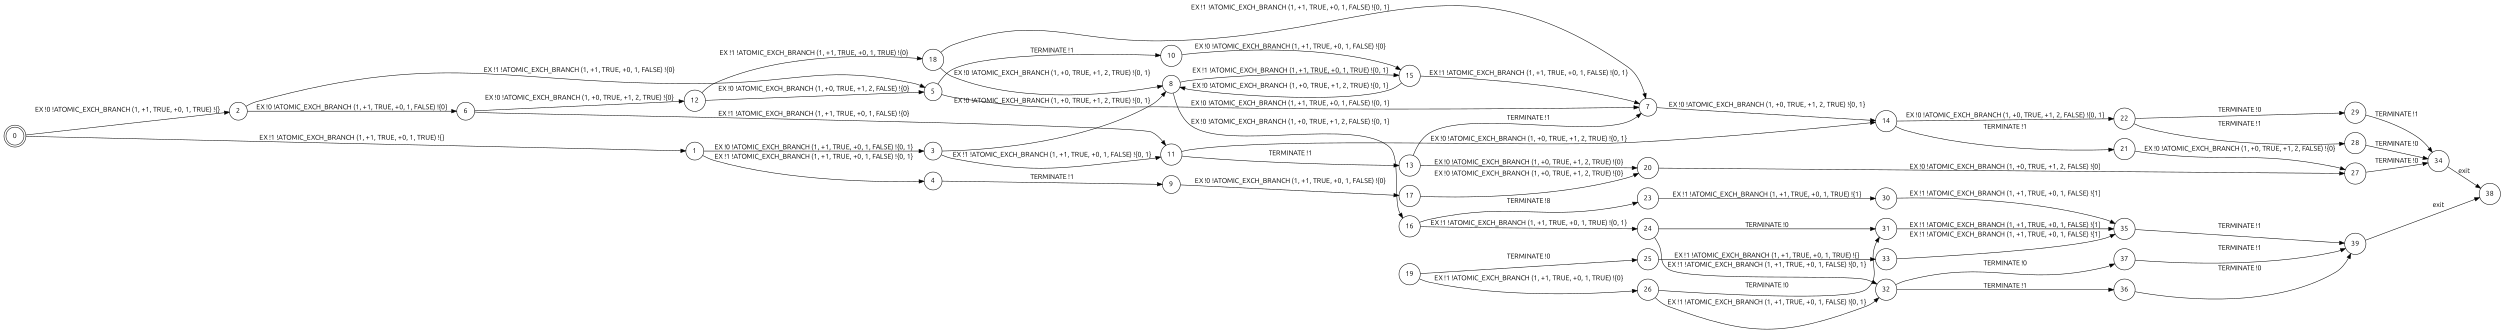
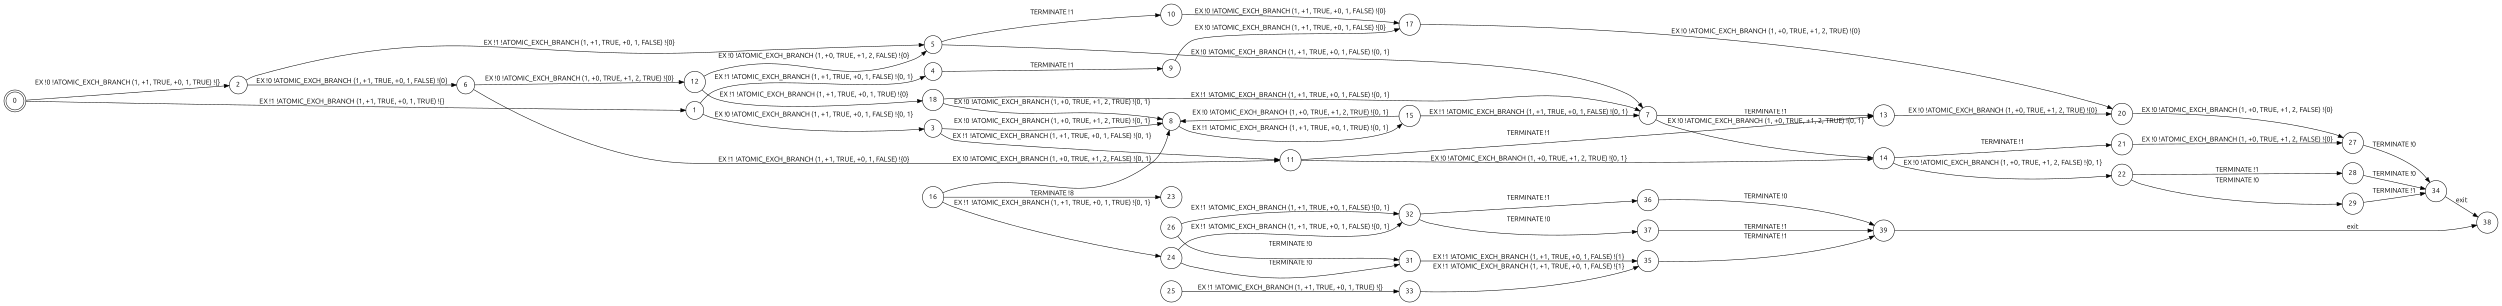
edge "10" -> "15": now "10" -> "17"
edge "13" -> "7": reversed
edge "8" -> "16": reversed
node "30": removed
node "19": removed
